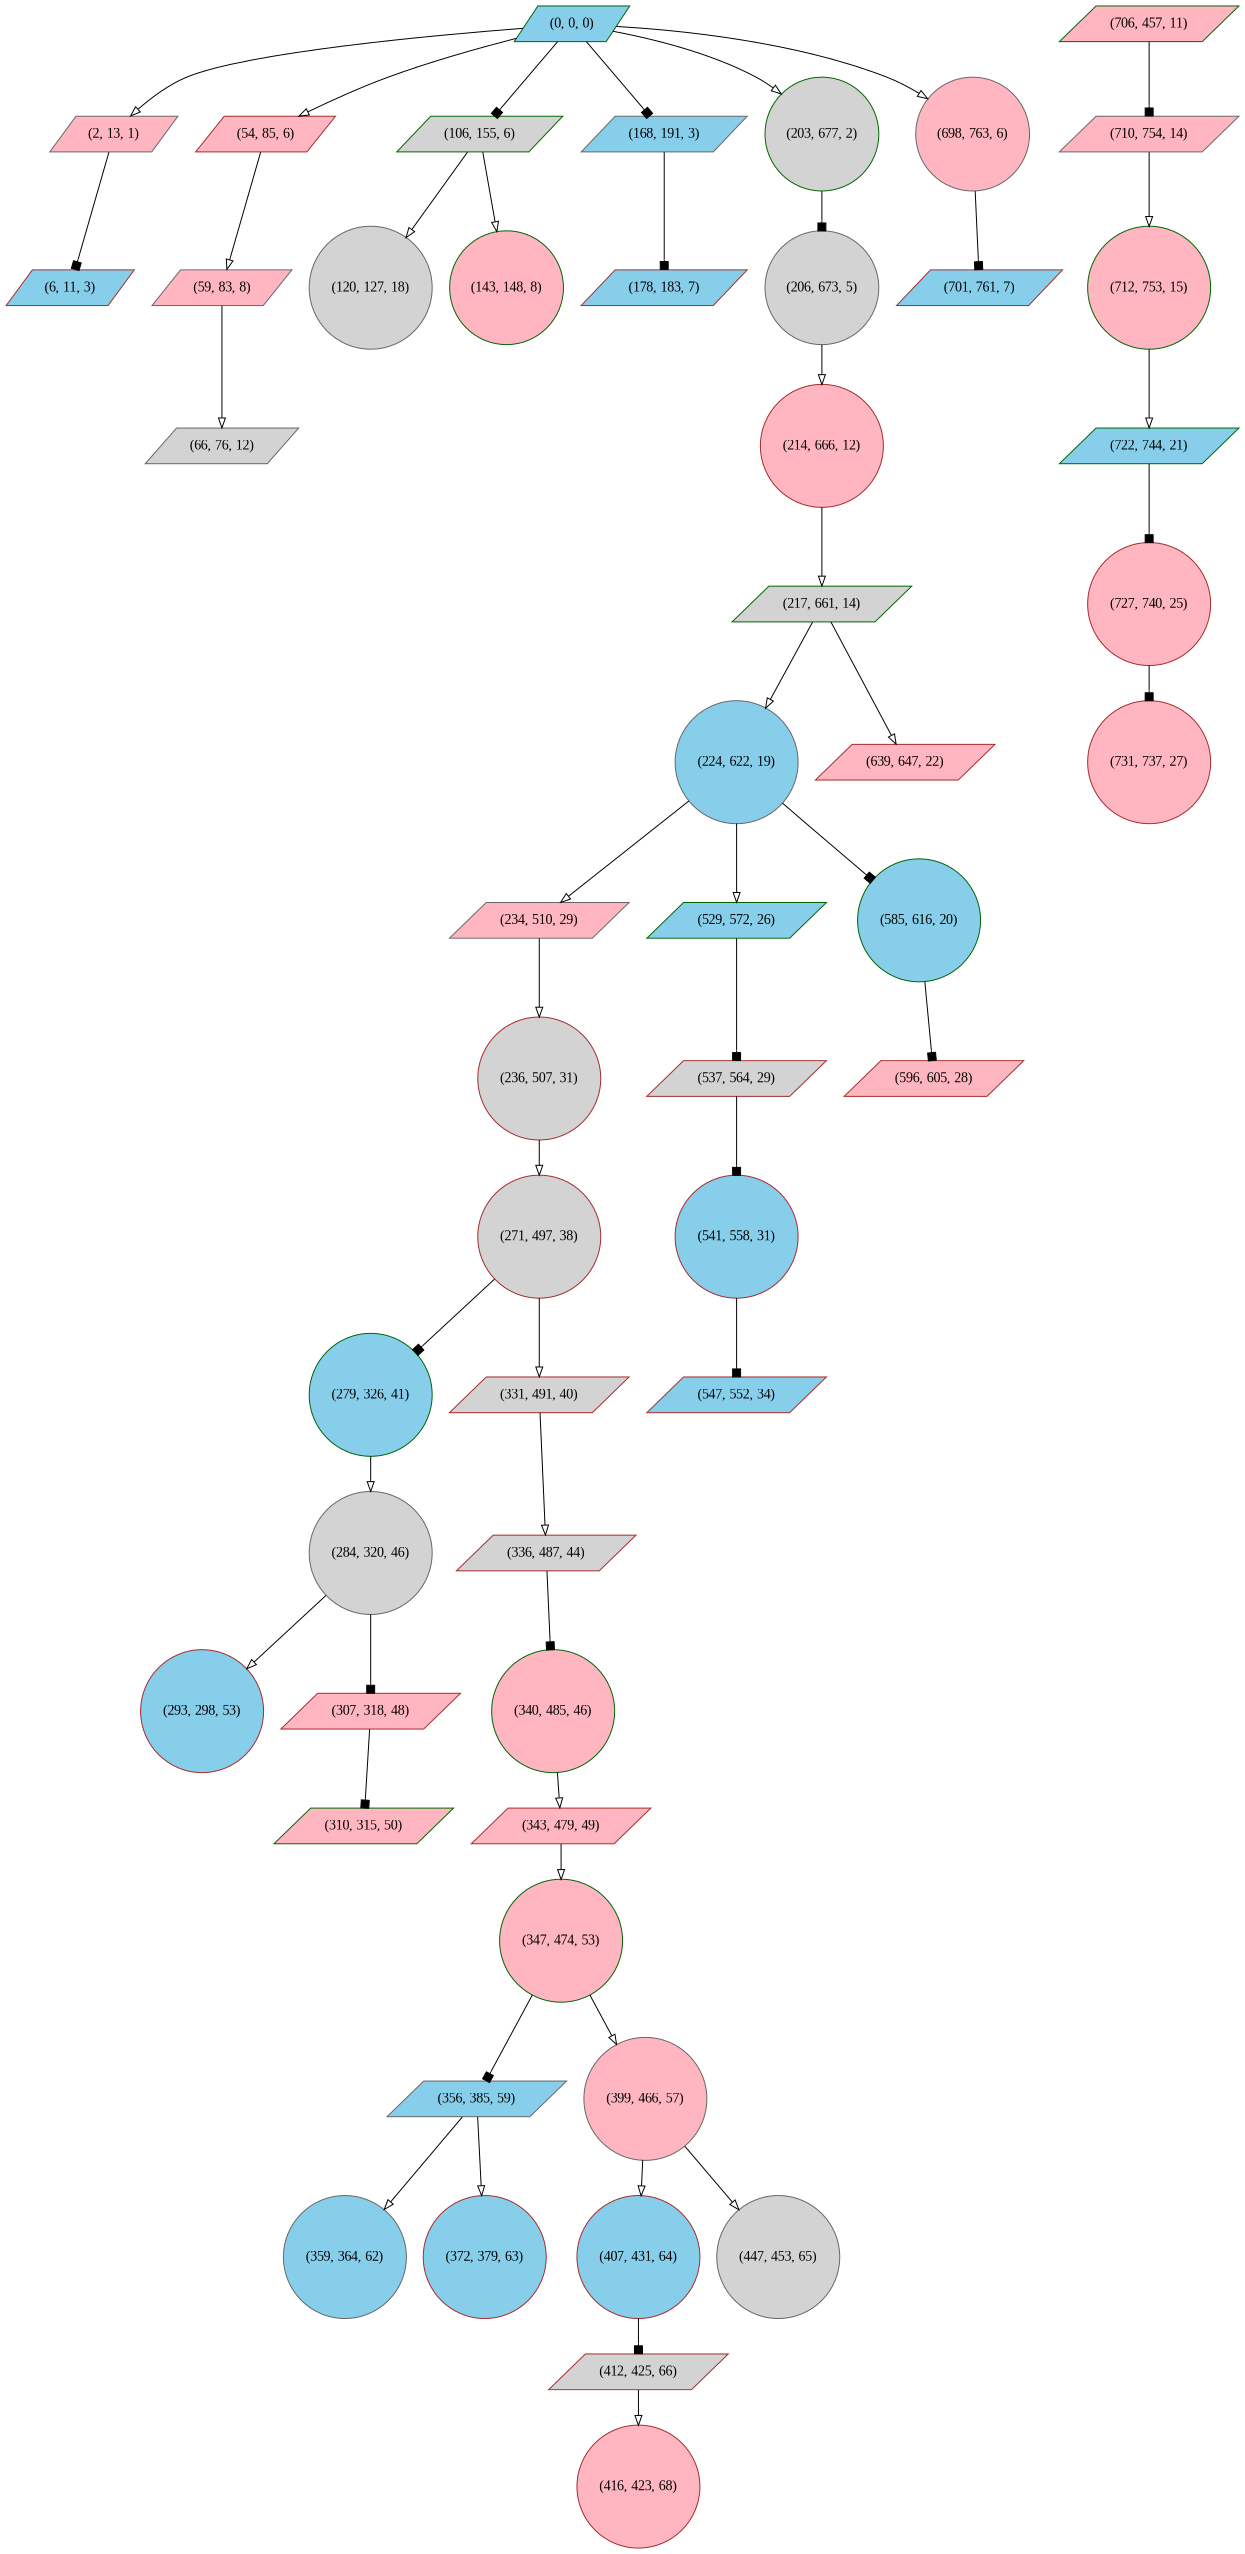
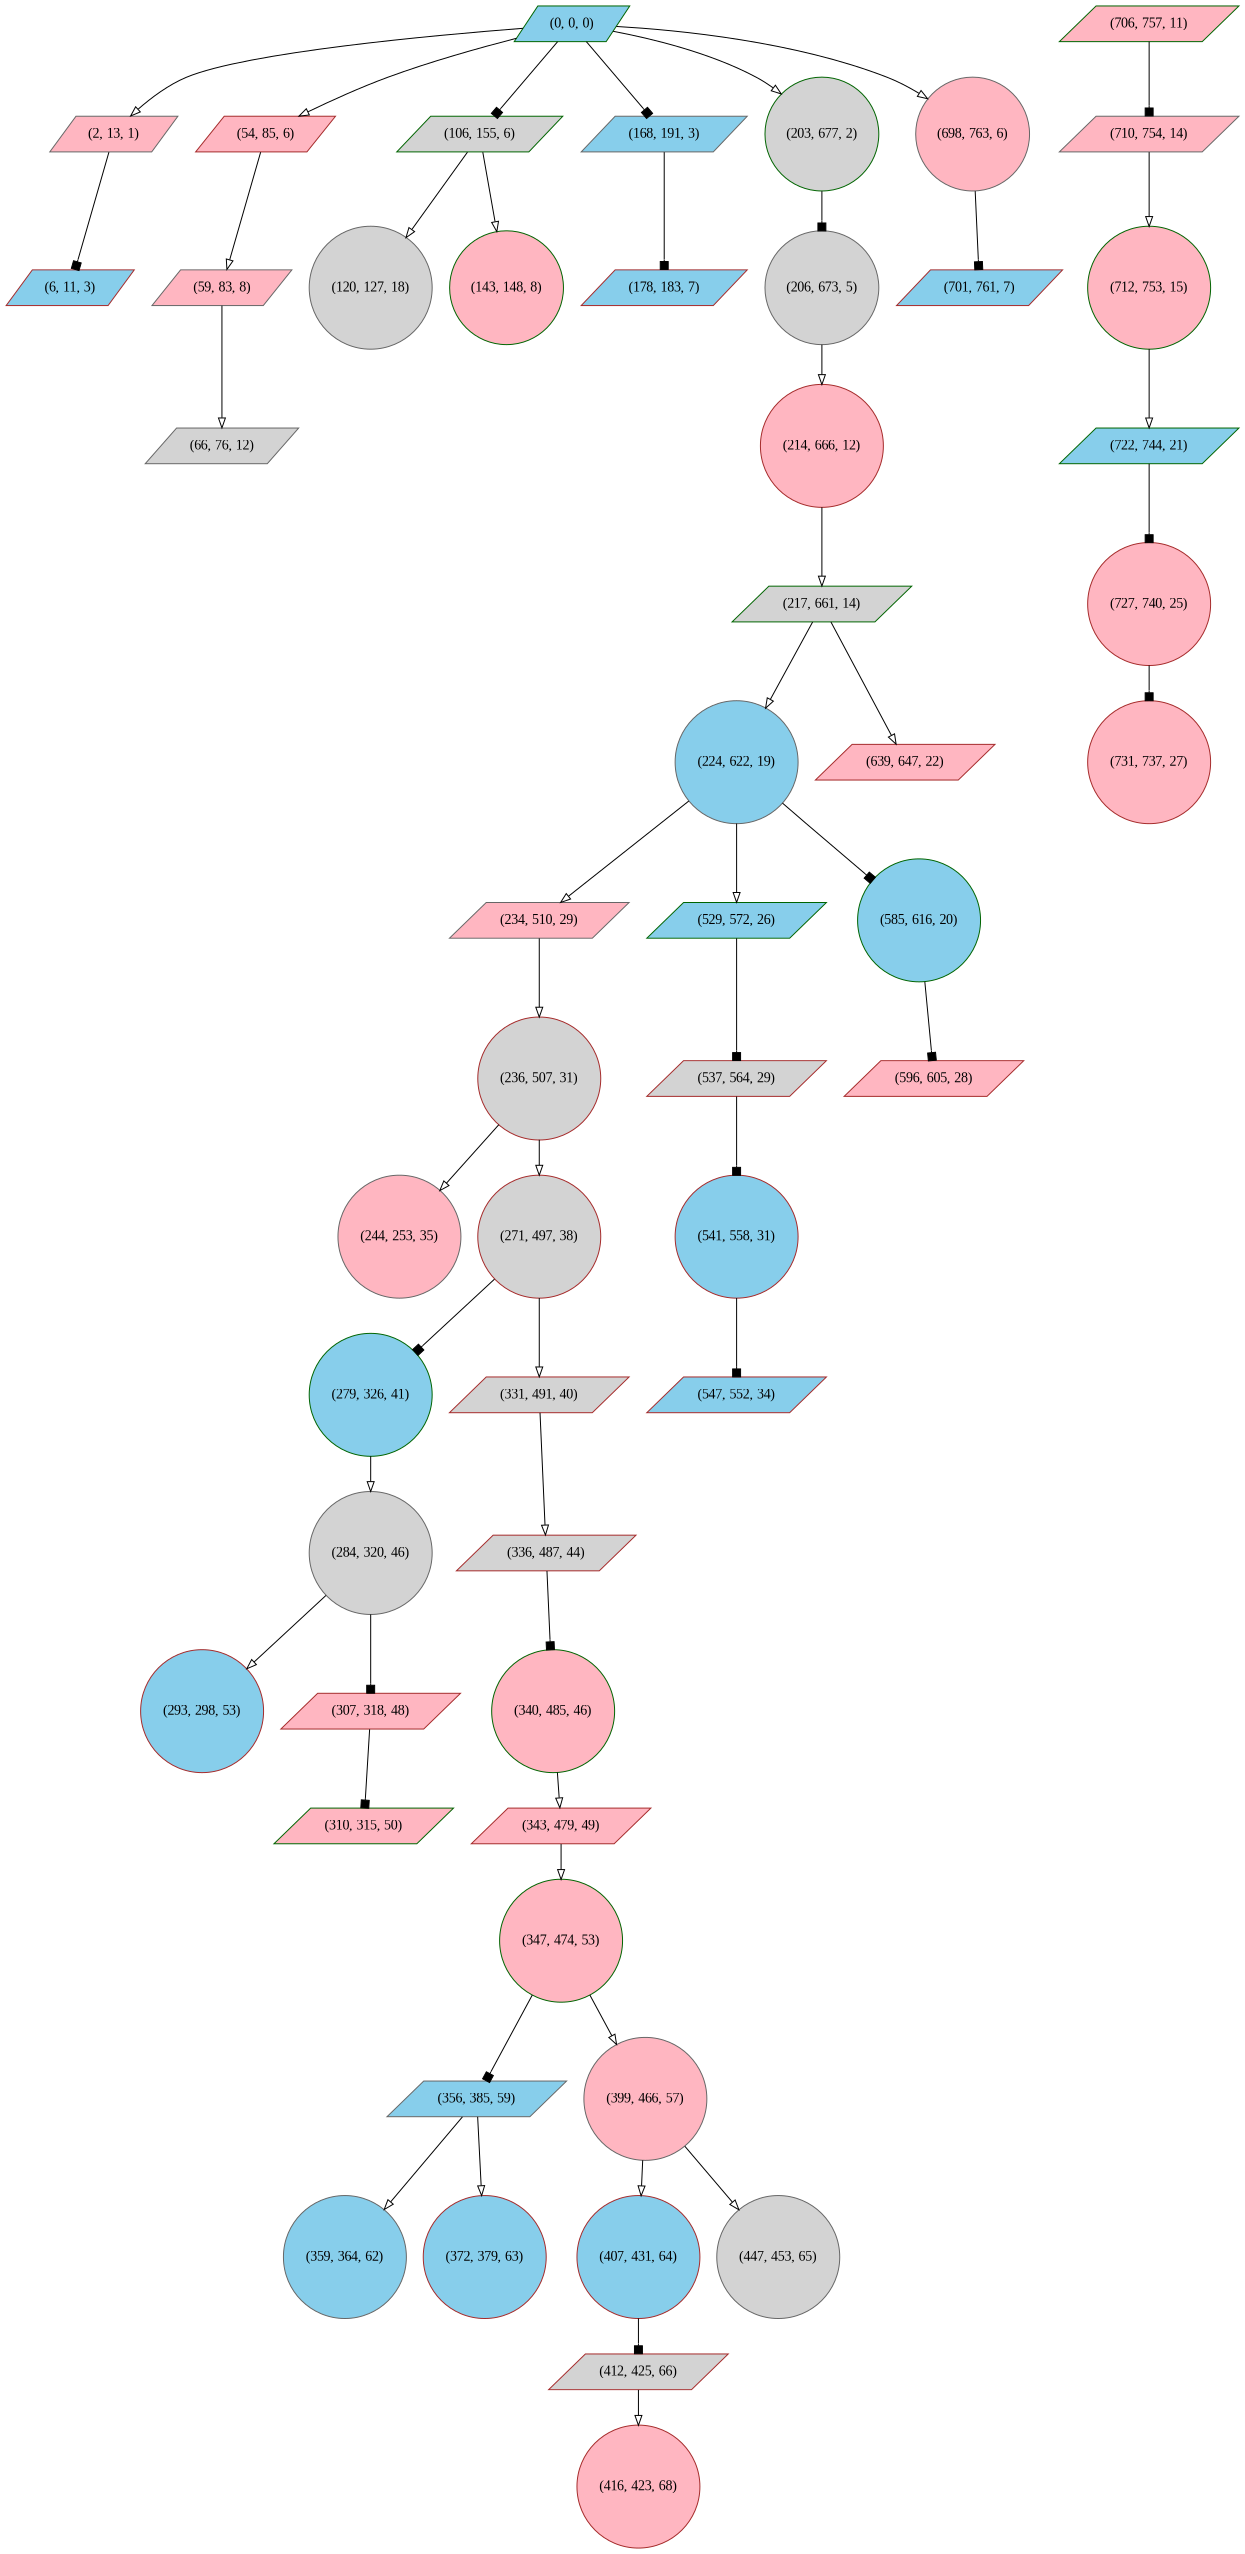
node "(706, 457, 11)": label "(706, 457, 11)" -> "(706, 757, 11)"
node "(244, 253, 35)": added
